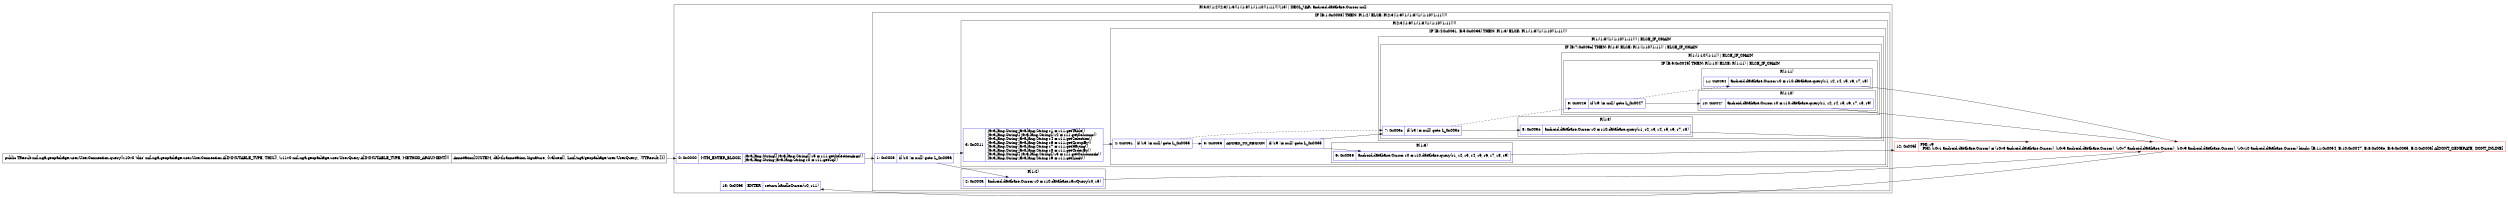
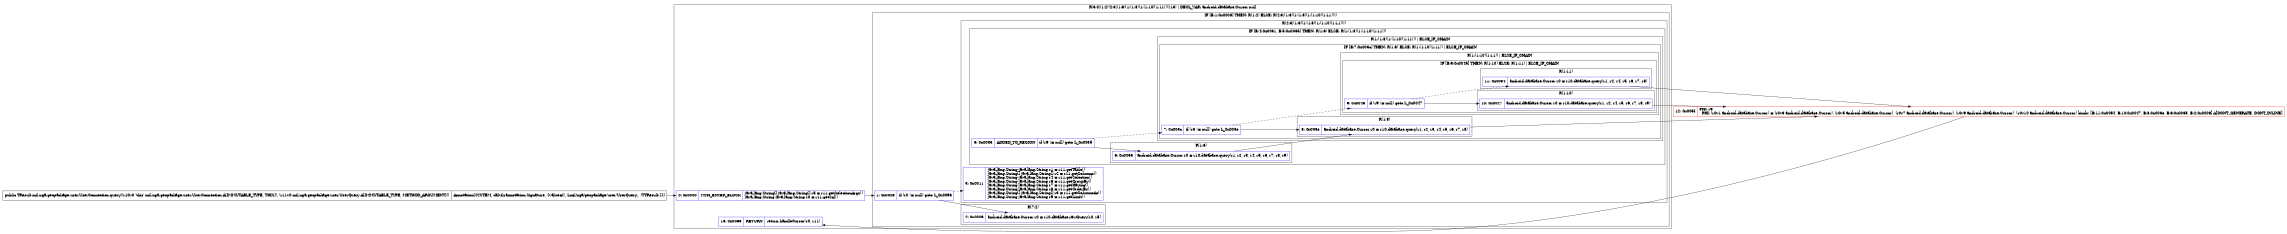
edge "5: 0x0033" -> "7: 0x003c": style solid -> dashed
node "4: 0x0031": removed
edge "6: 0x0035" -> "12: 0x005f": now "6: 0x0035" -> "8: 0x003e"
cluster "R(1:2)": label "R(1:2)" -> "R(7:2)"
edge "2: 0x000a" -> "12: 0x005f": removed
node "13: 0x0063": text "ENTER" -> "RETURN"
